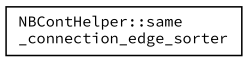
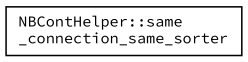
node "NBContHelper::same _connection_edge_sorter": label "NBContHelper::same _connection_edge_sorter" -> "NBContHelper::same _connection_same_sorter"
